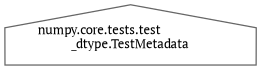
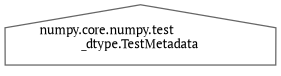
node "numpy.core.tests.test _dtype.TestMetadata": label "numpy.core.tests.test _dtype.TestMetadata" -> "numpy.core.numpy.test _dtype.TestMetadata"
